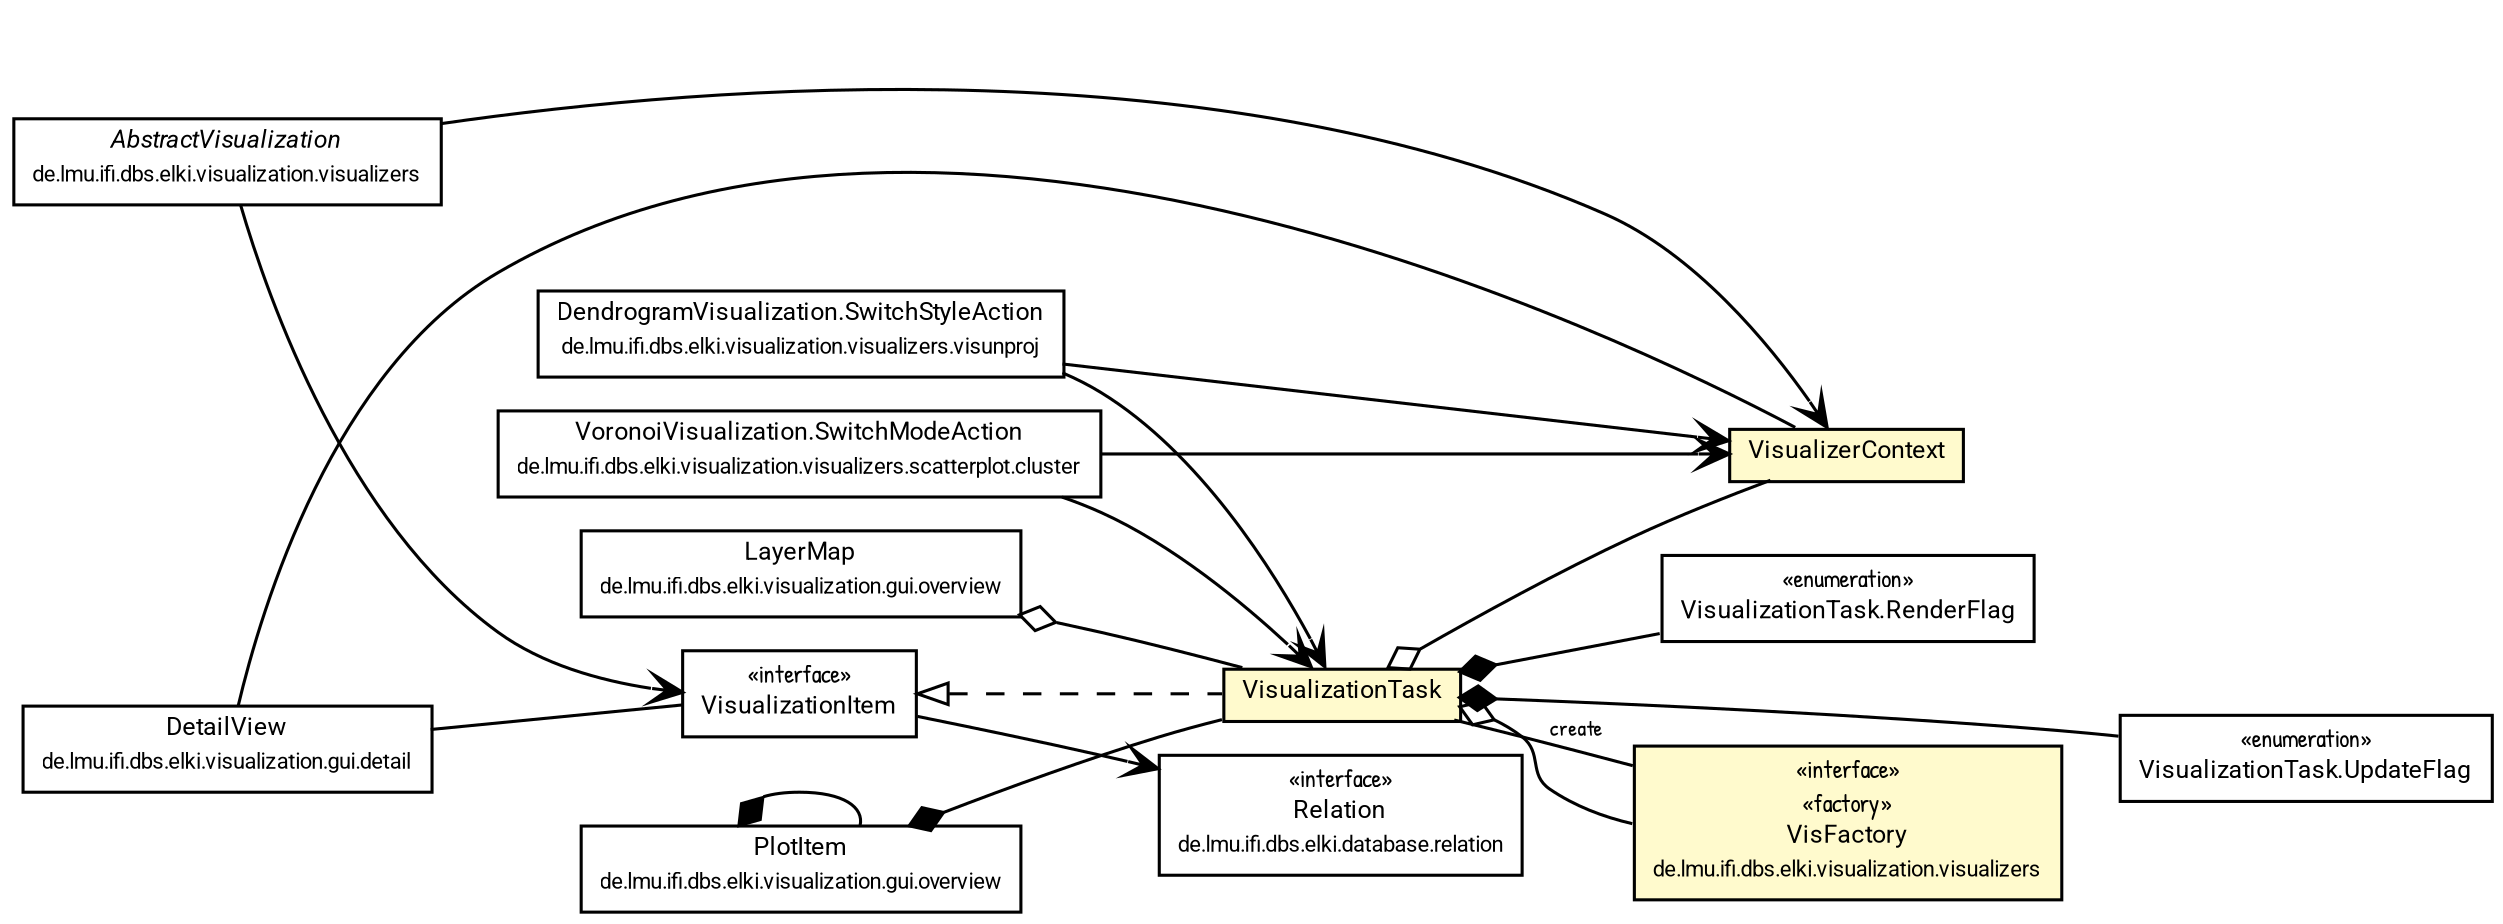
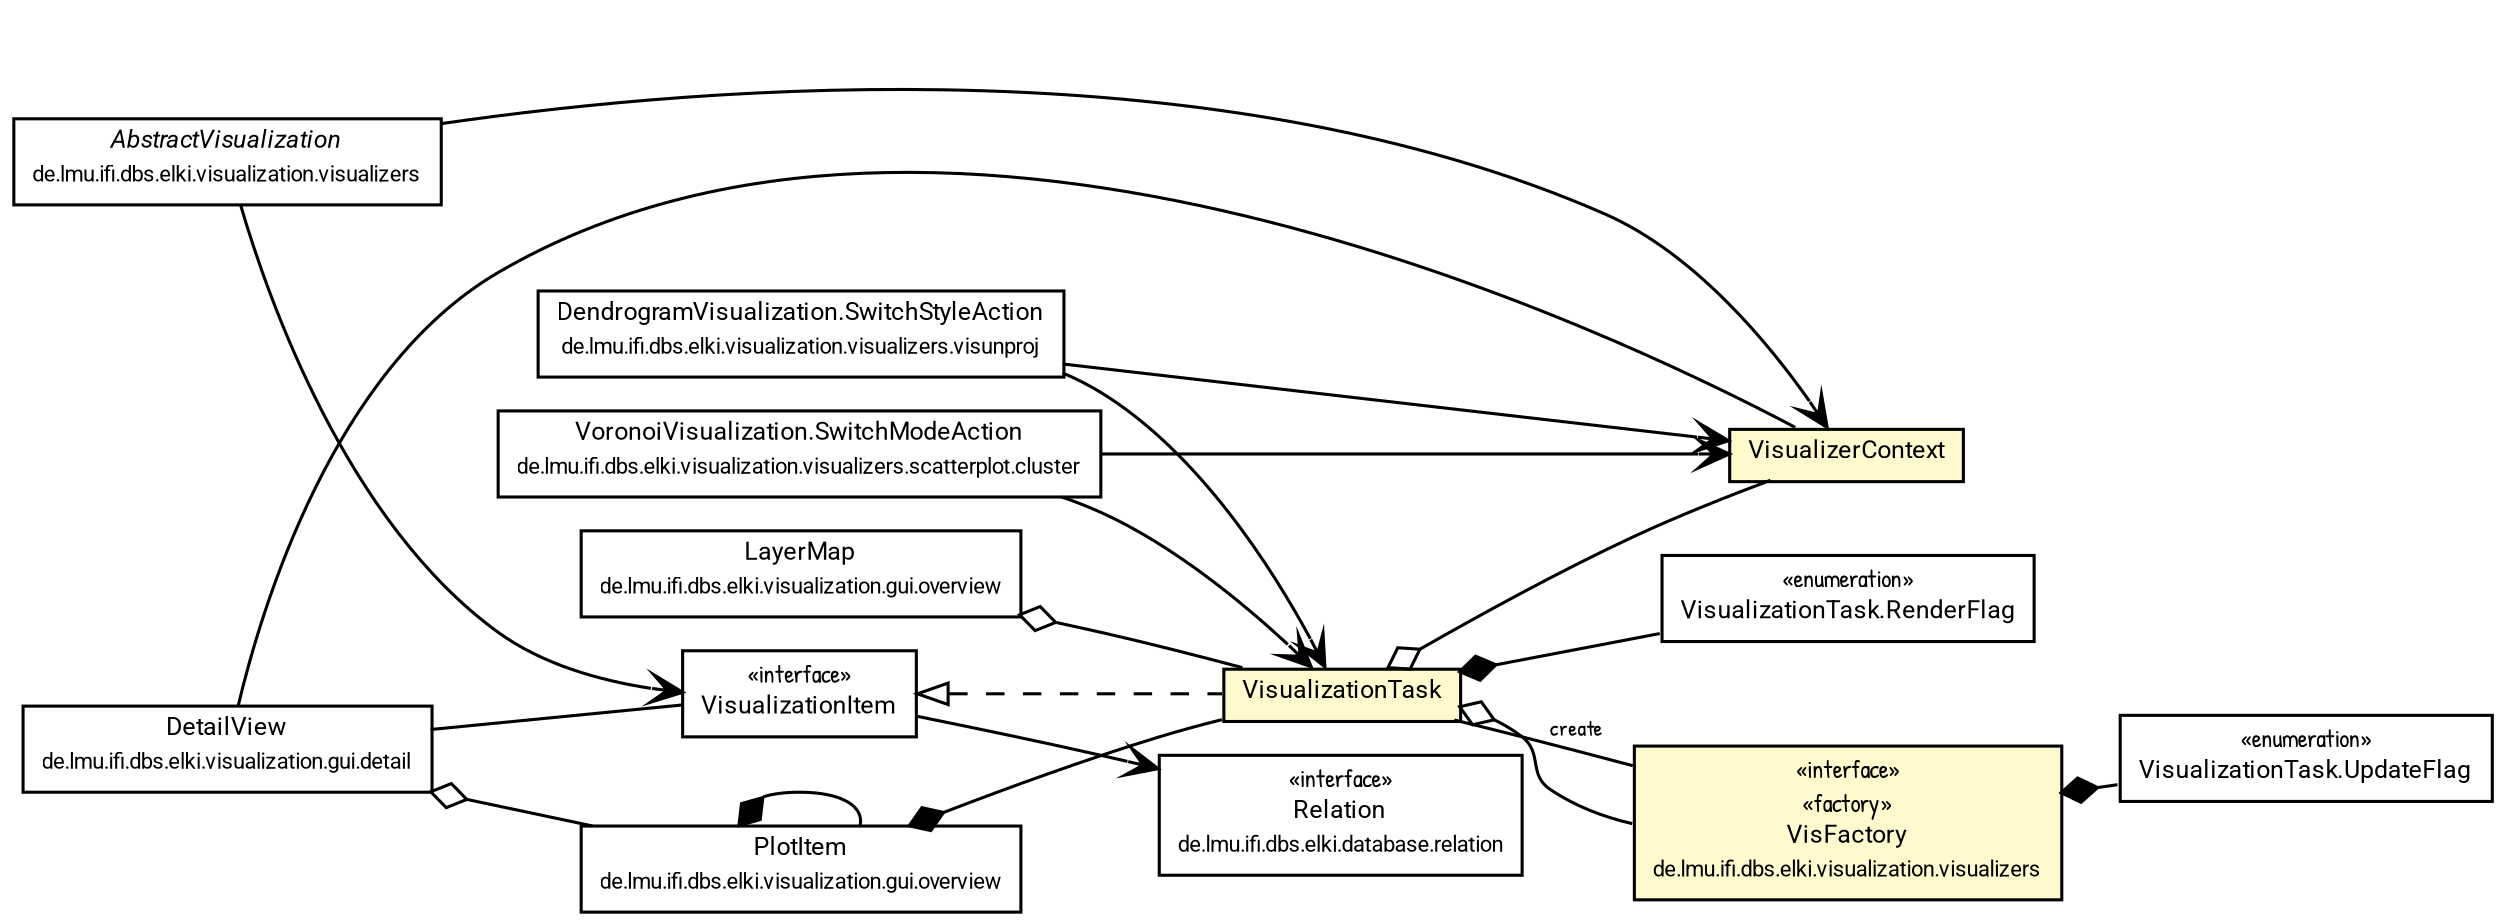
edge "VisualizationTask.UpdateFlag" -> "VisualizationTask": now "VisualizationTask.UpdateFlag" -> "VisFactory"
edge "PlotItem" -> "DetailView": added
